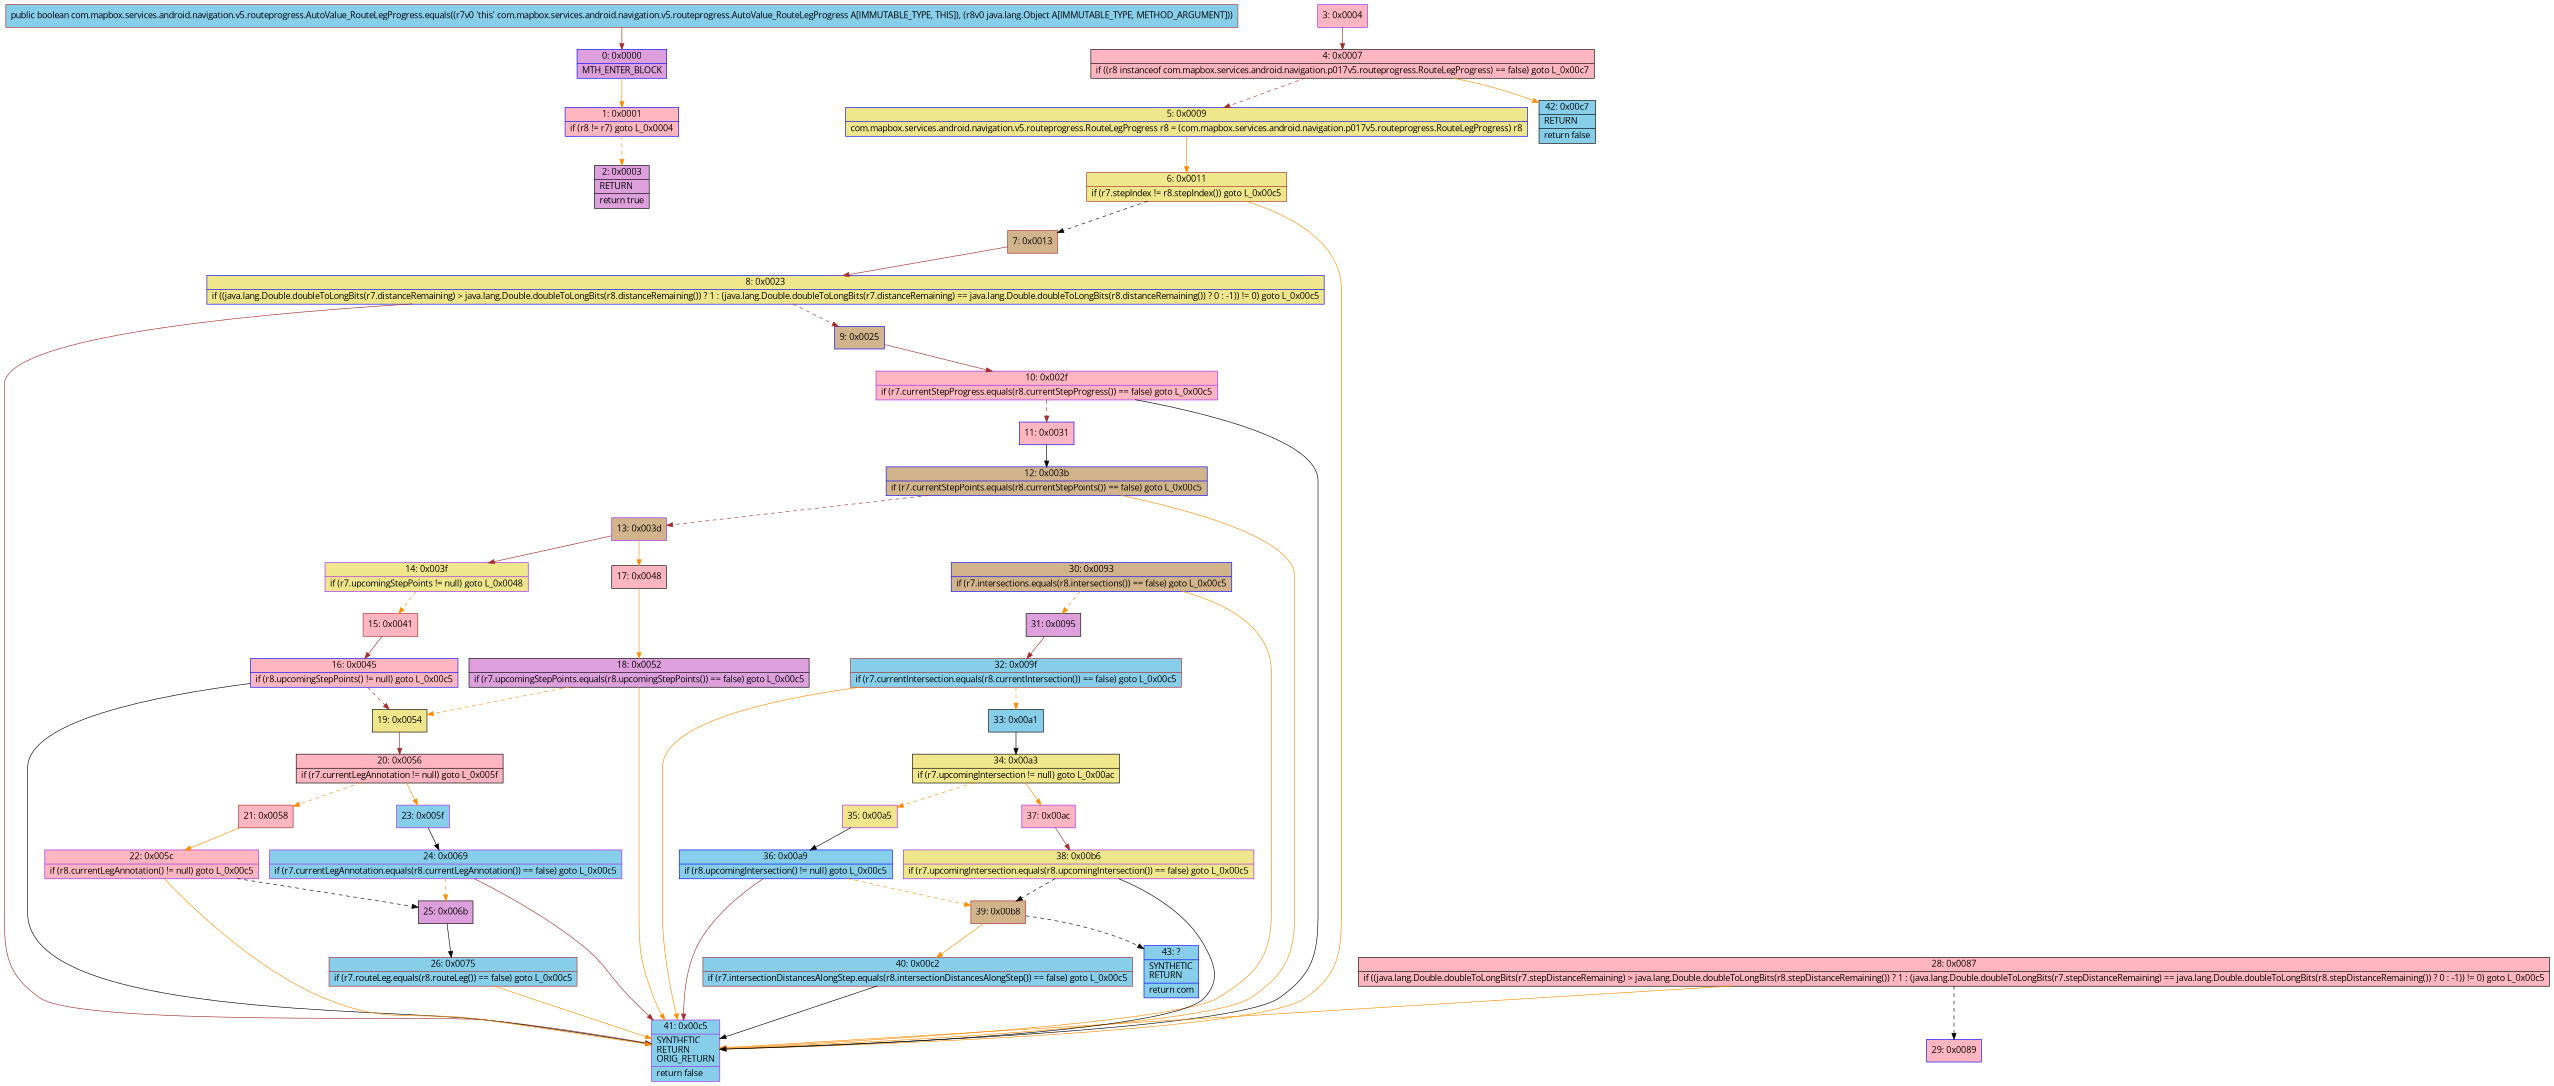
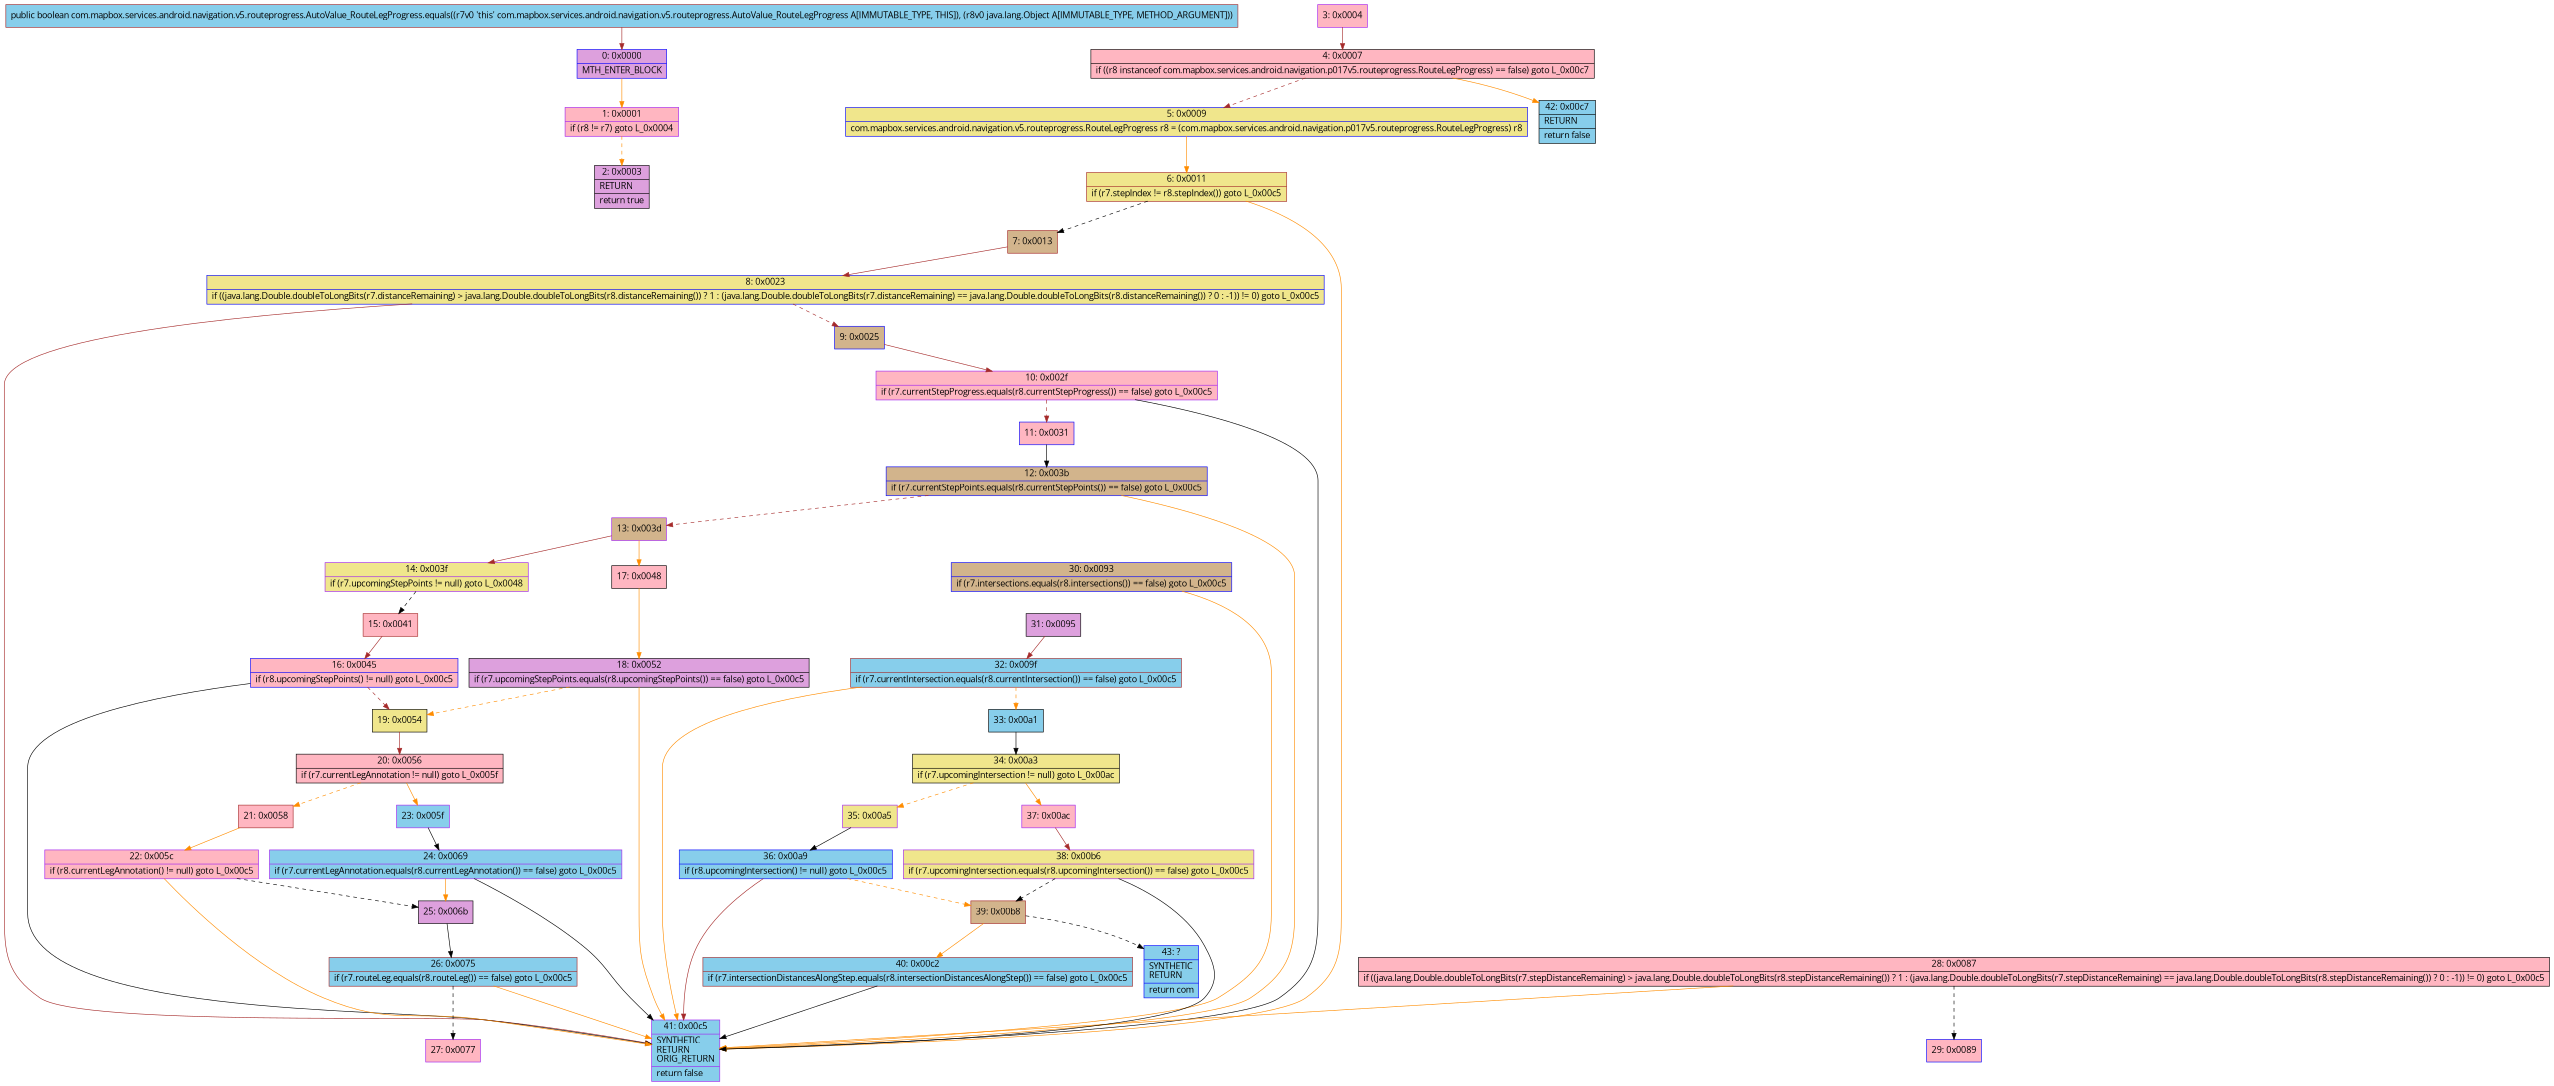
node "1: 0x0001": color blue -> purple
edge "14: 0x003f" -> "15: 0x0041": color darkorange -> black
edge "30: 0x0093" -> "31: 0x0095": removed
edge "24: 0x0069" -> "25: 0x006b": style dashed -> solid
edge "24: 0x0069" -> "41: 0x00c5": color brown -> black
node "27: 0x0077": added
